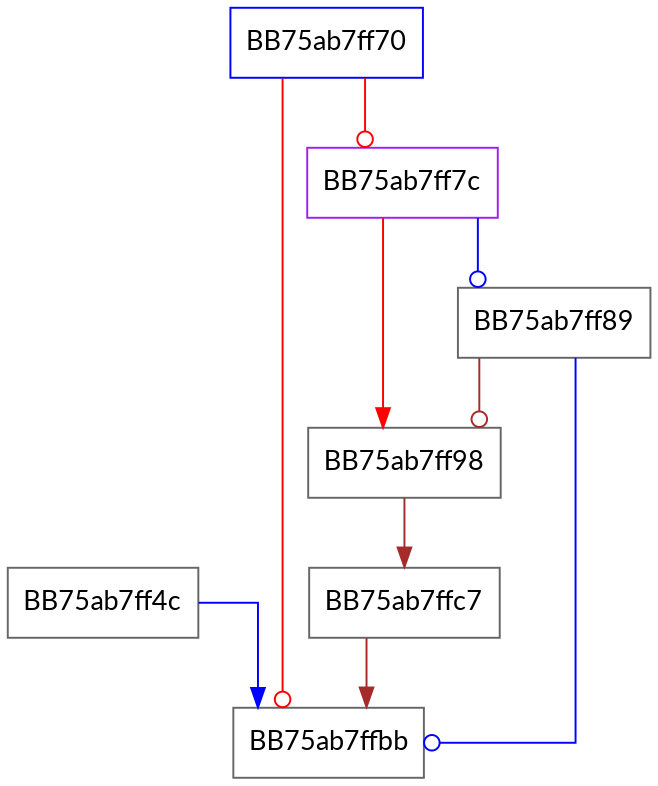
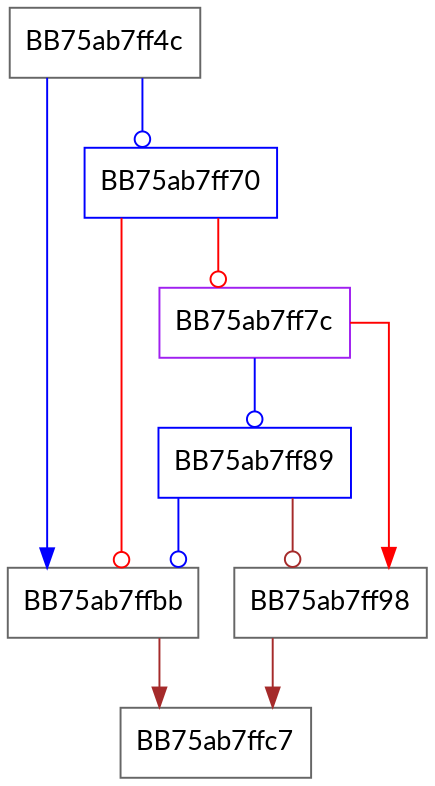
edge "BB75ab7ff4c" -> "BB75ab7ff70": added
node "BB75ab7ff89": color gray40 -> blue
edge "BB75ab7ffc7" -> "BB75ab7ffbb": reversed
